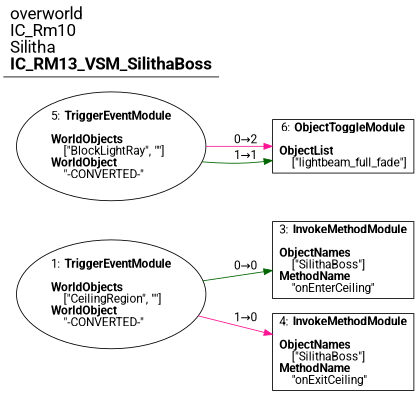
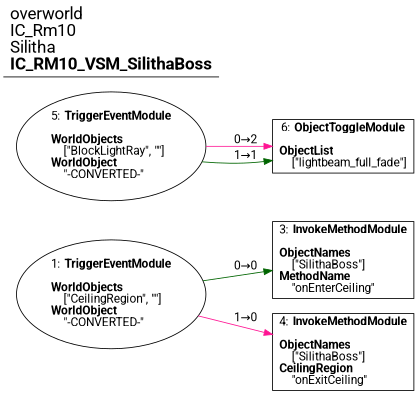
node "overworld": text "IC_RM13_VSM_SilithaBoss" -> "IC_RM10_VSM_SilithaBoss"
node "4:": text "MethodName" -> "CeilingRegion"
